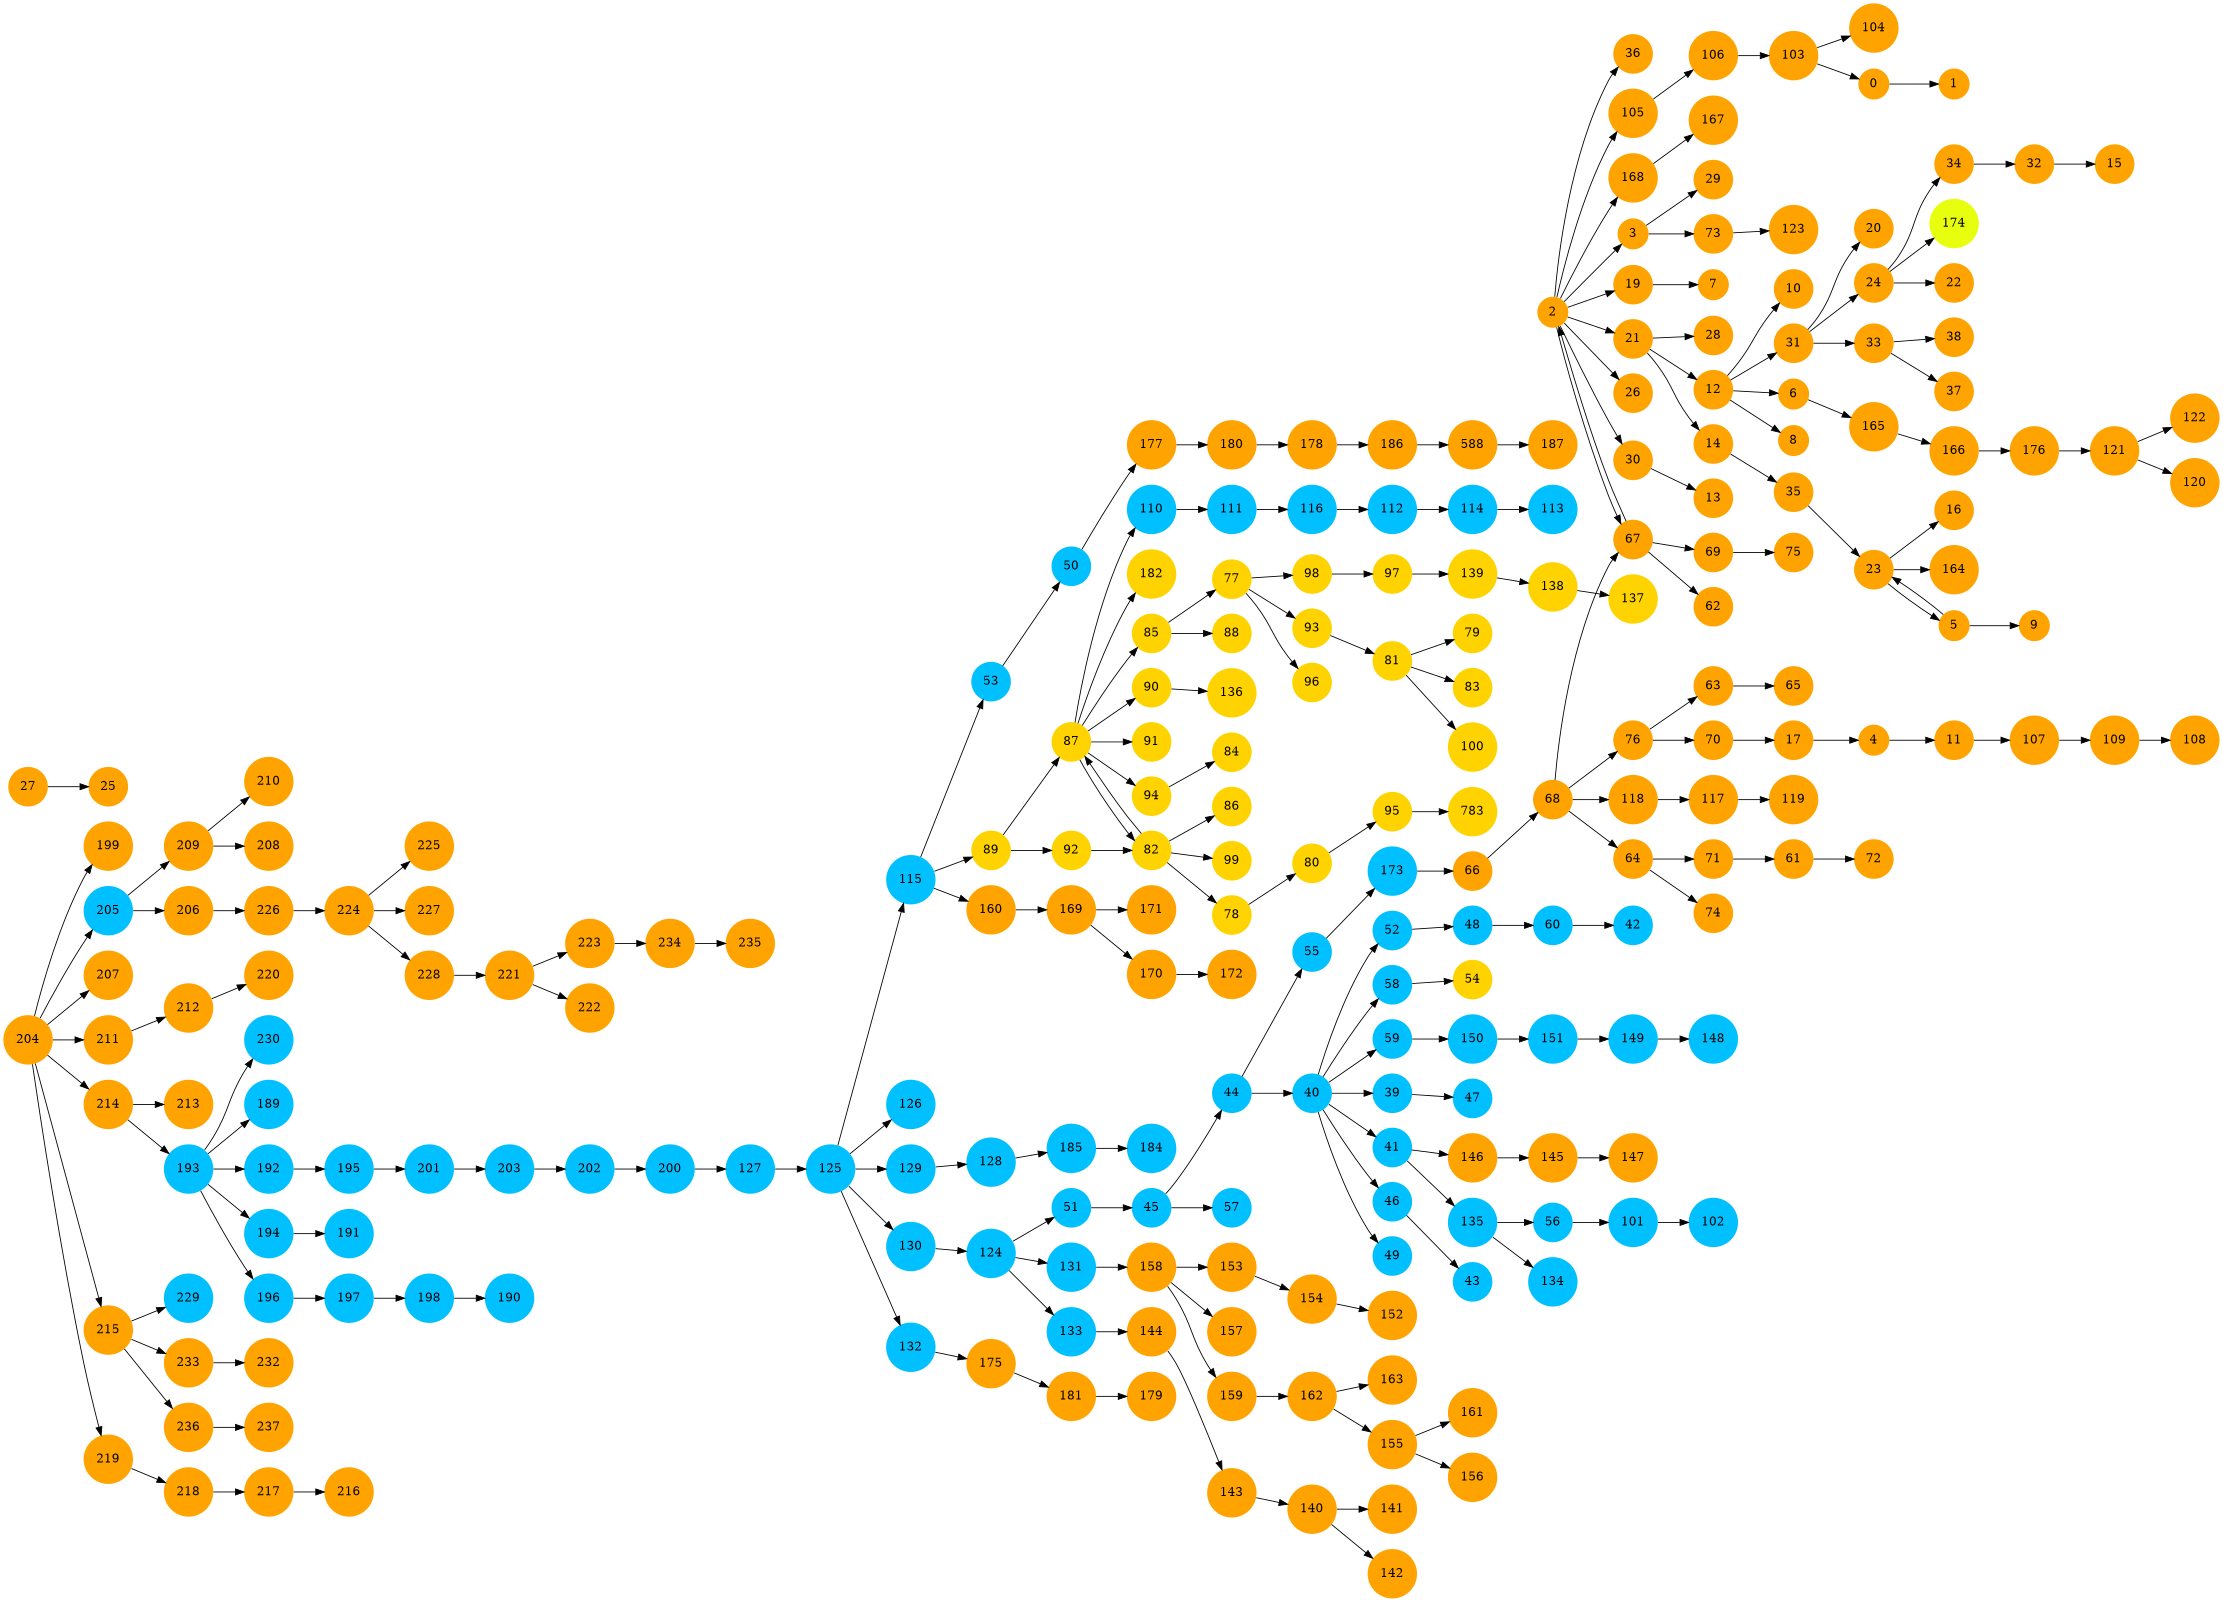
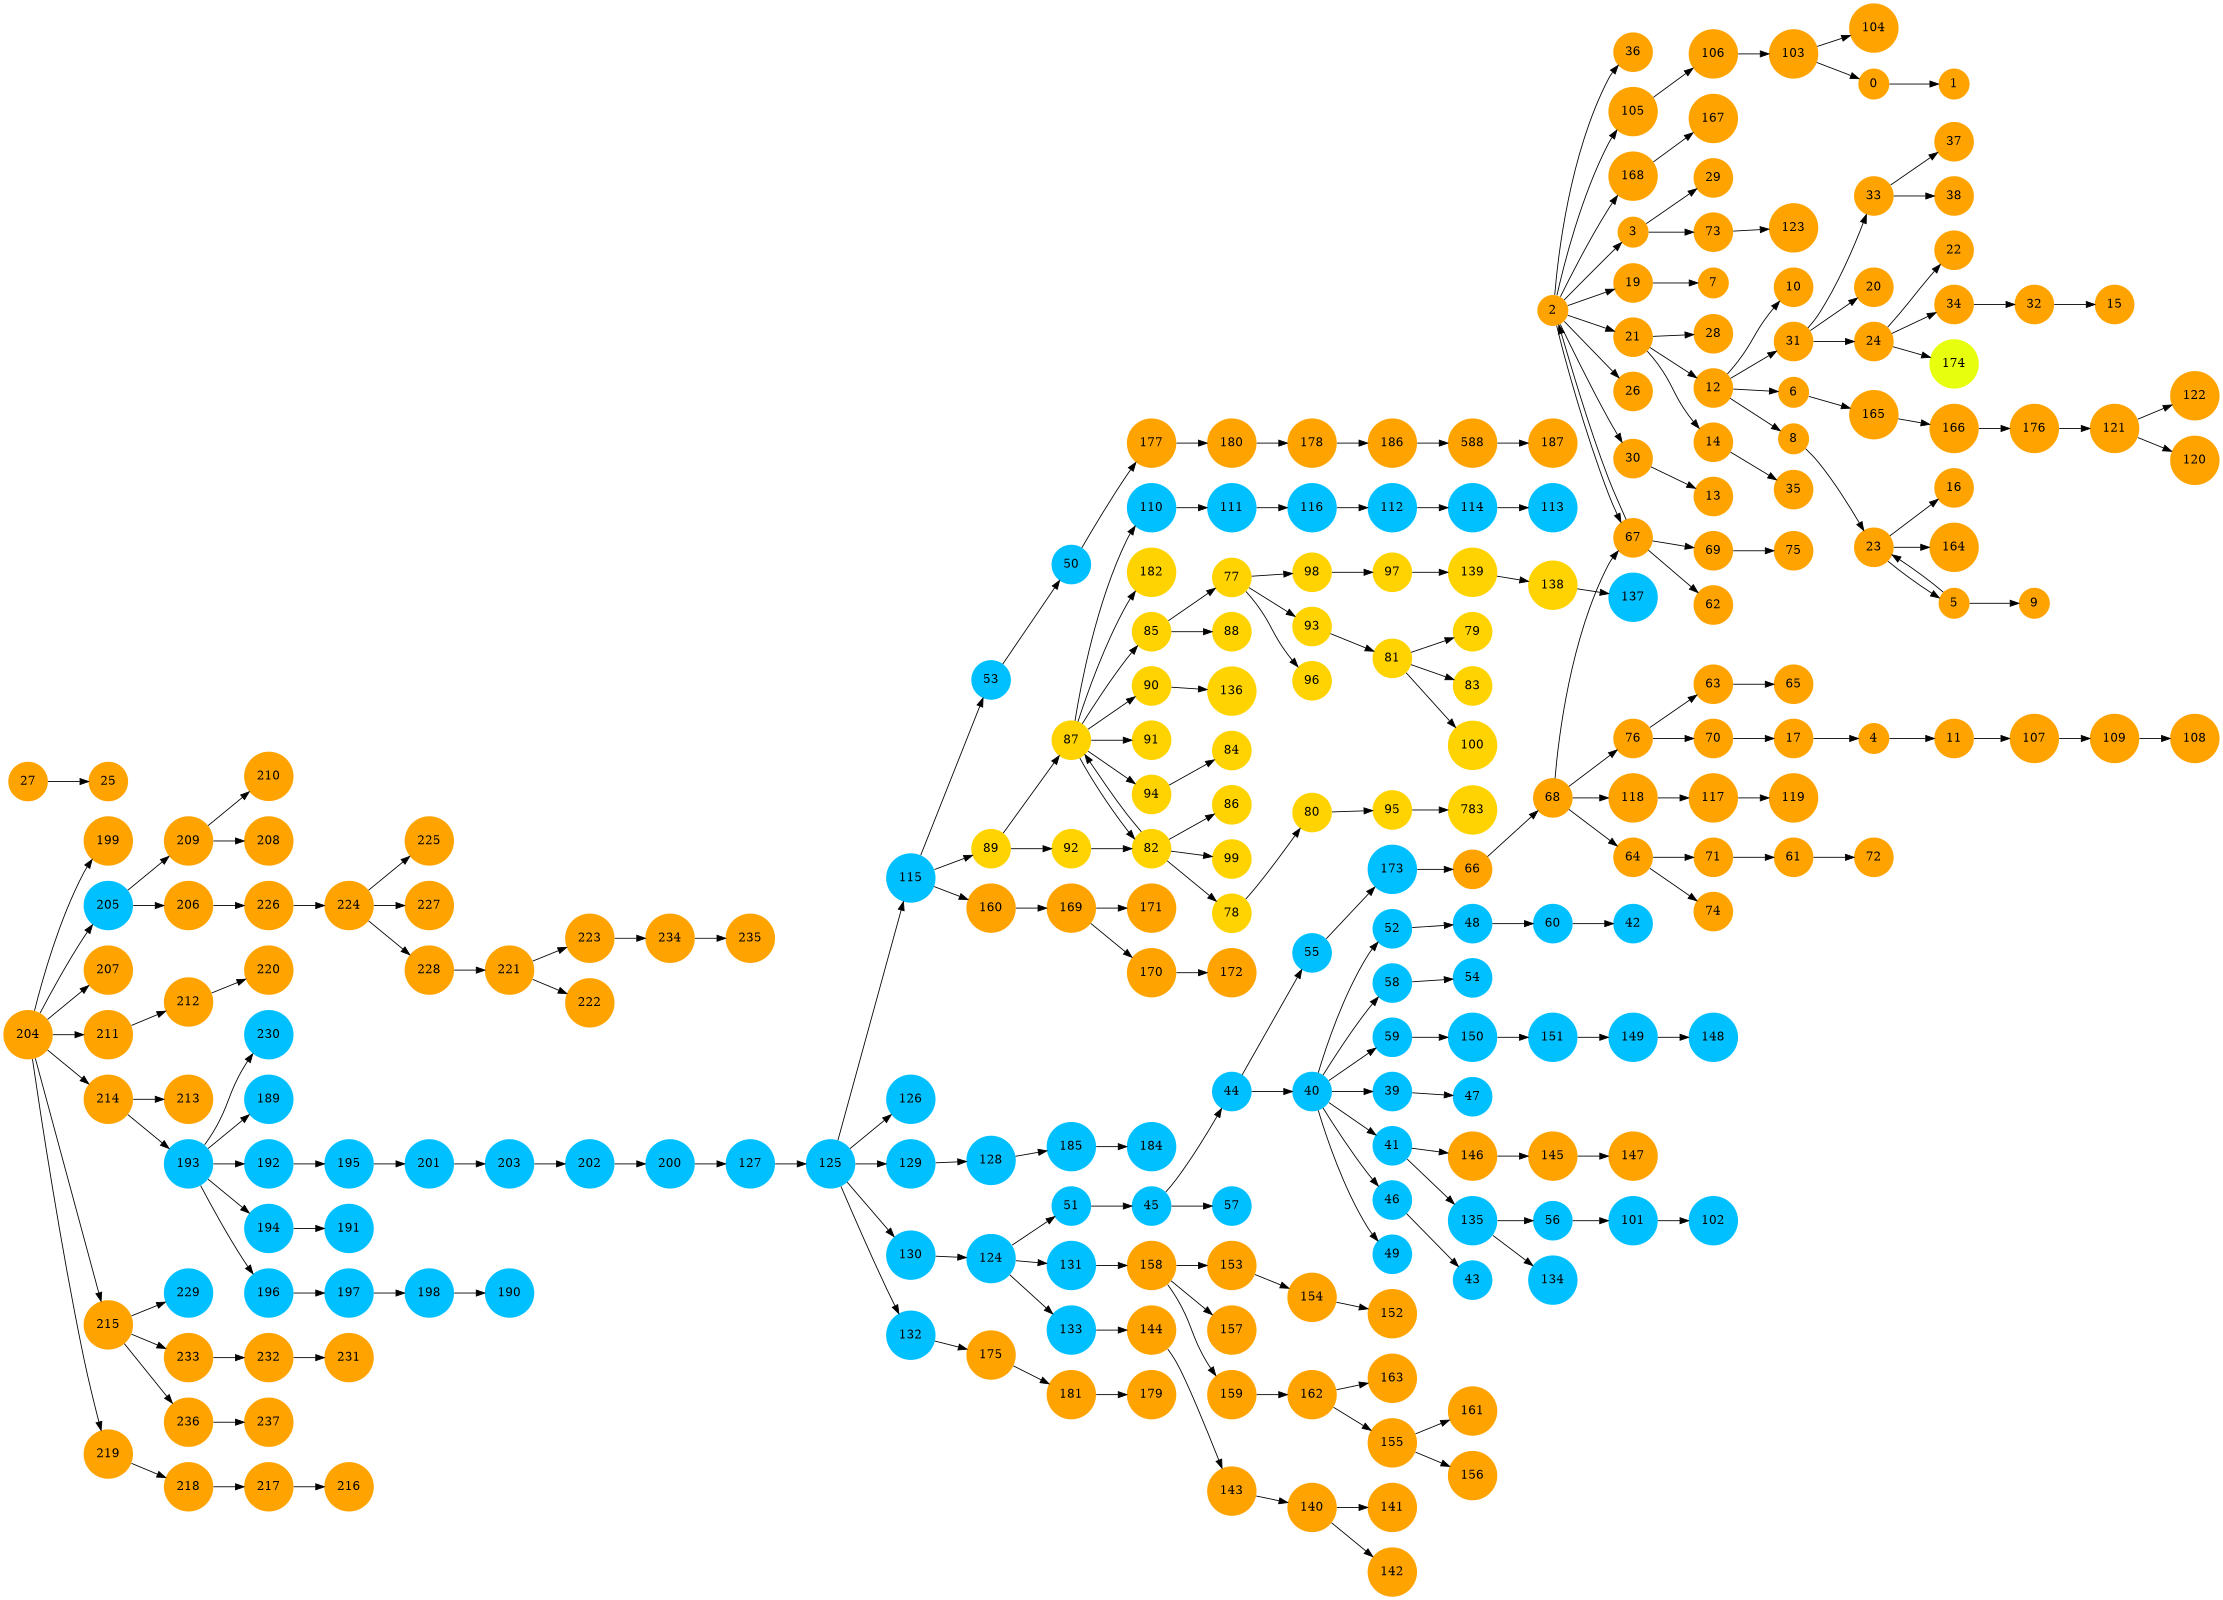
edge "35" -> "23": now "8" -> "23"
node "137": fillcolor #ffd300 -> #00c0ff
node "54": fillcolor #ffd300 -> #00c0ff
node "231": added
